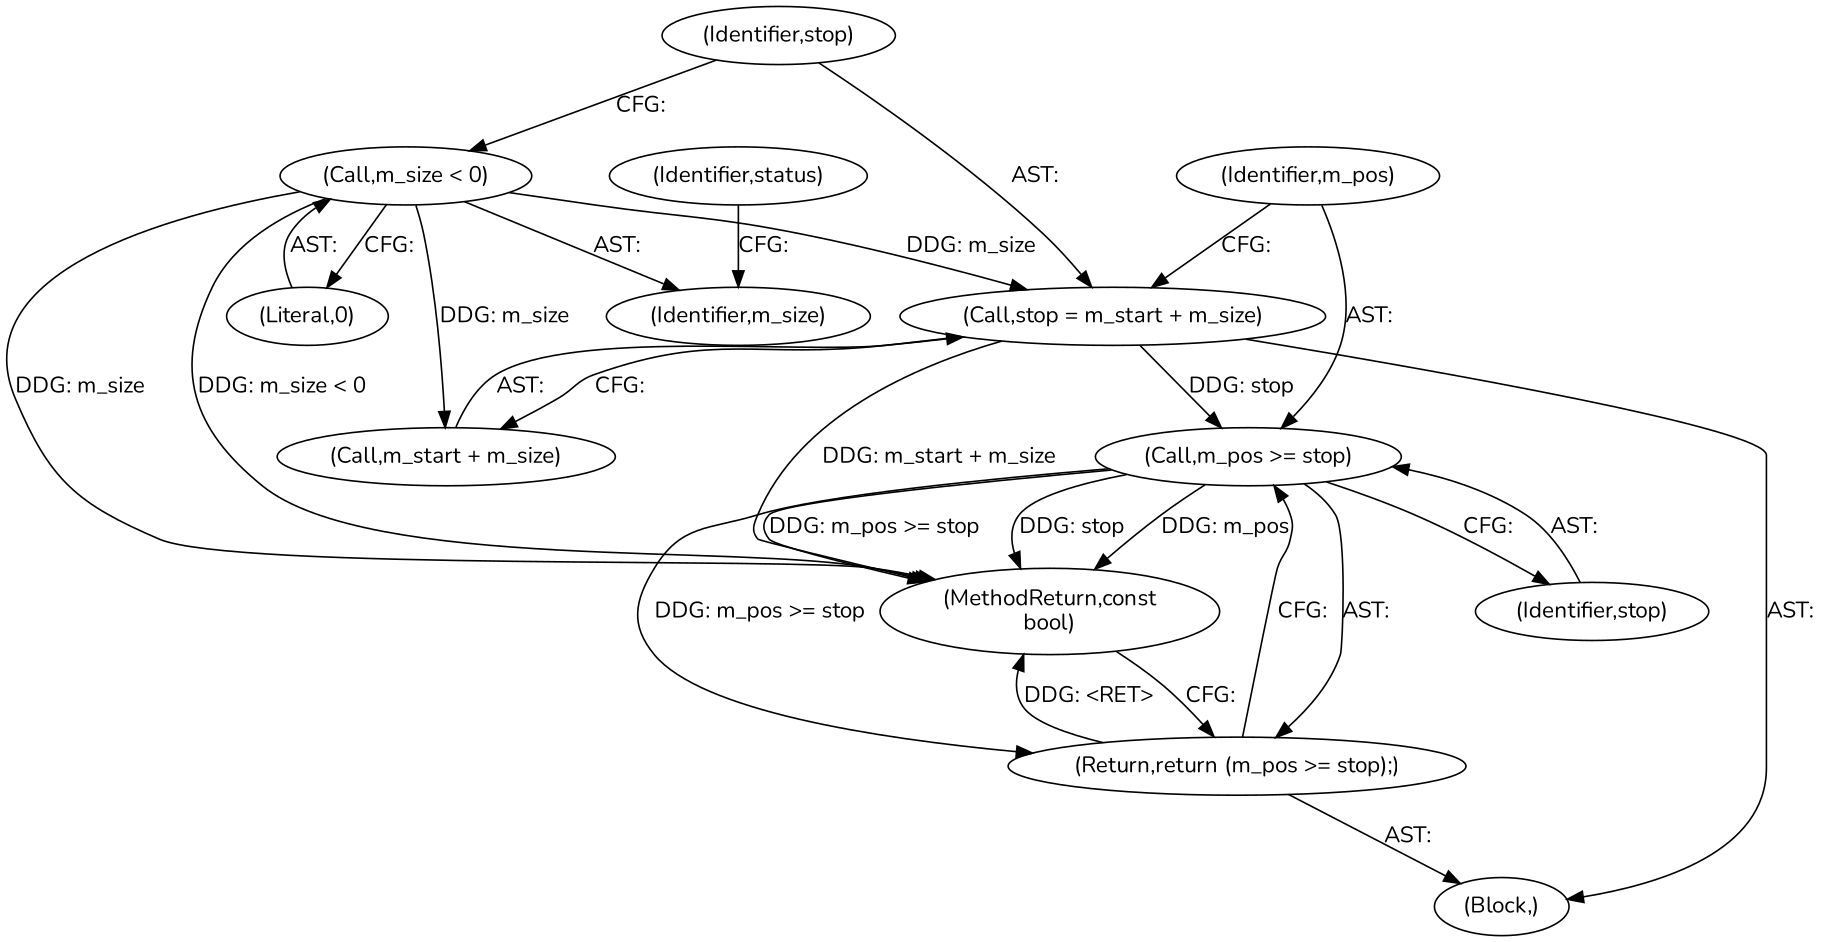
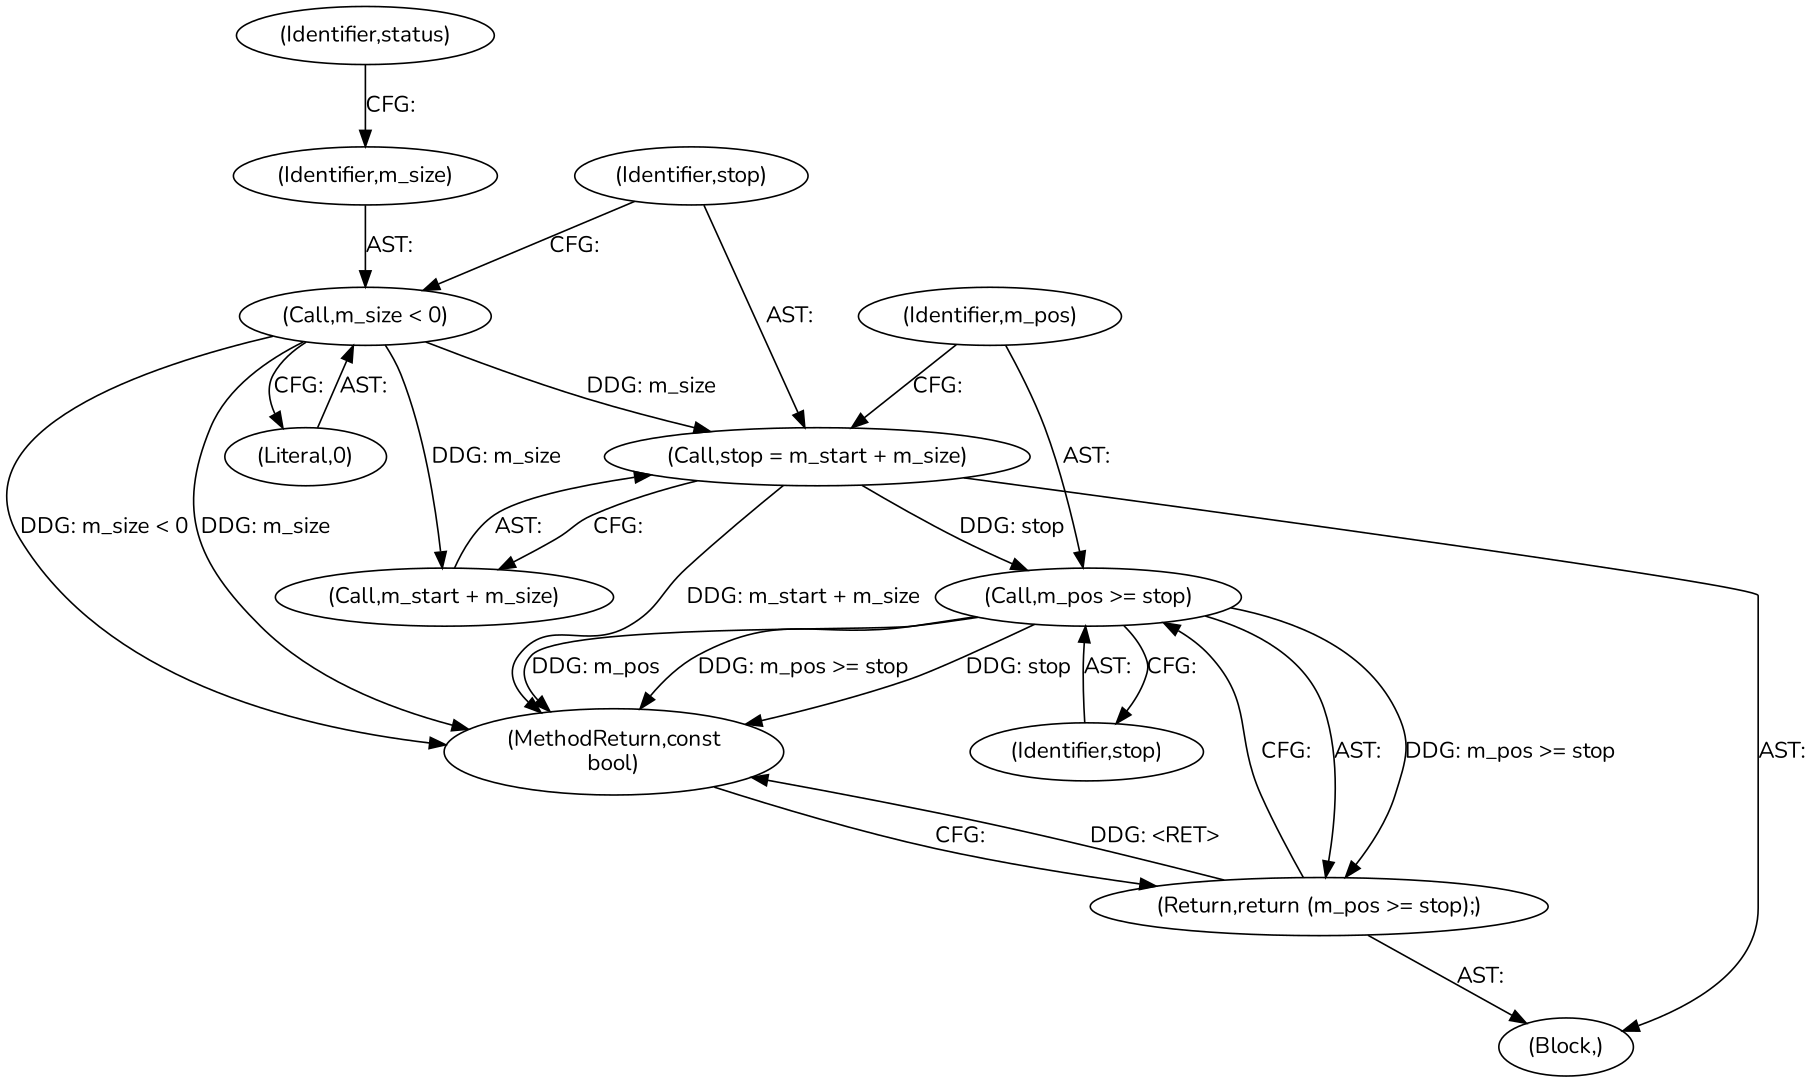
edge "(Call,m_size < 0)" -> "(Identifier,m_size)": reversed
